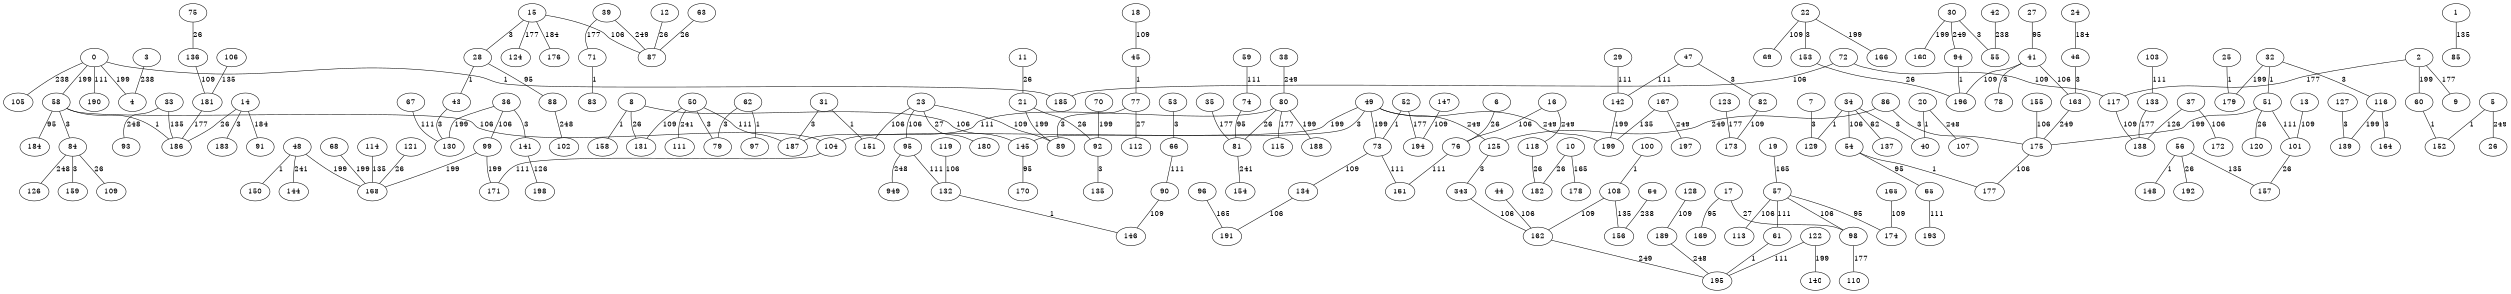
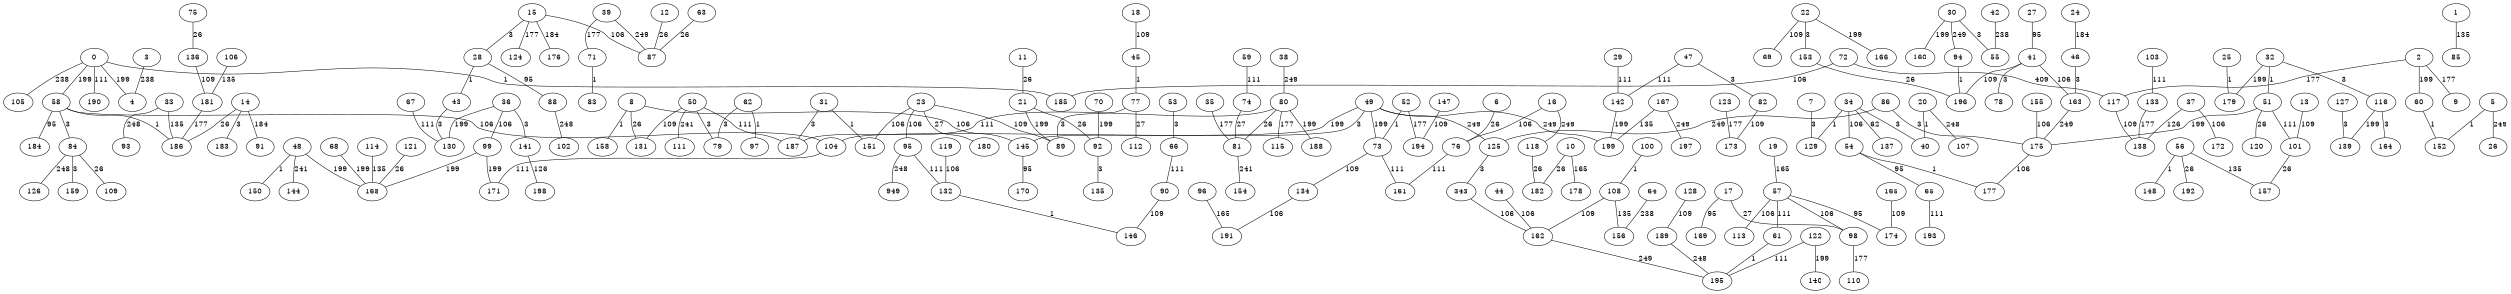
edge "72" -- "117": label "109" -> "409"
edge "74" -- "81": label "95" -> "27"
